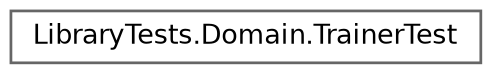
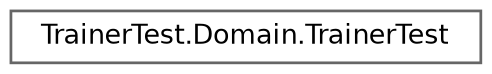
node "LibraryTests.Domain.TrainerTest": label "LibraryTests.Domain.TrainerTest" -> "TrainerTest.Domain.TrainerTest"
